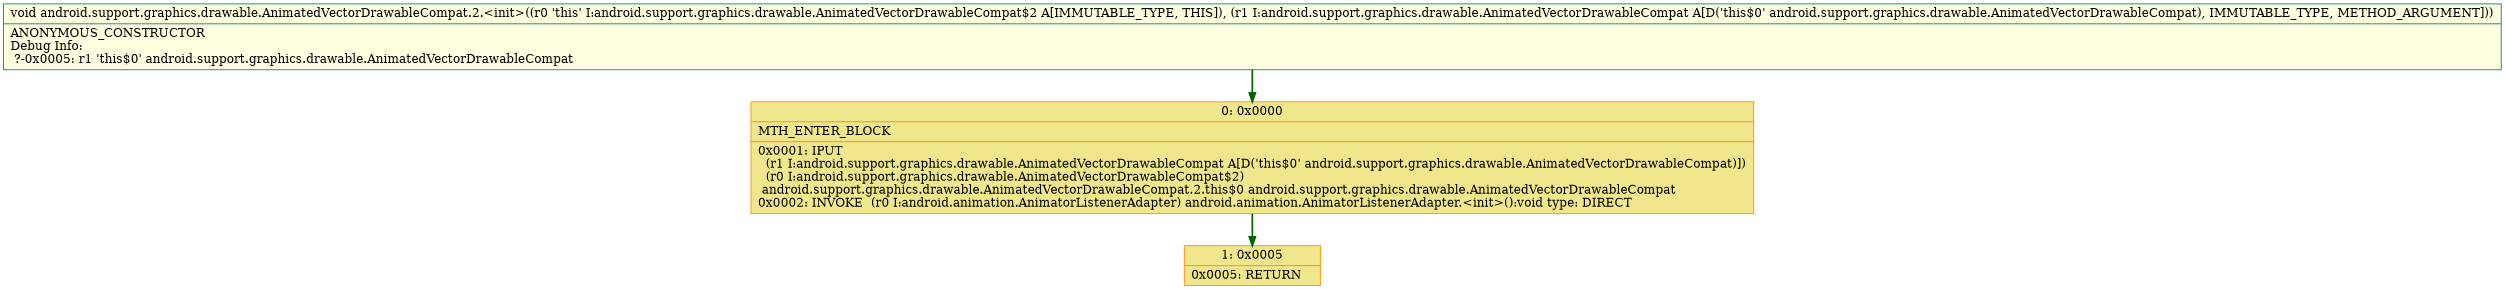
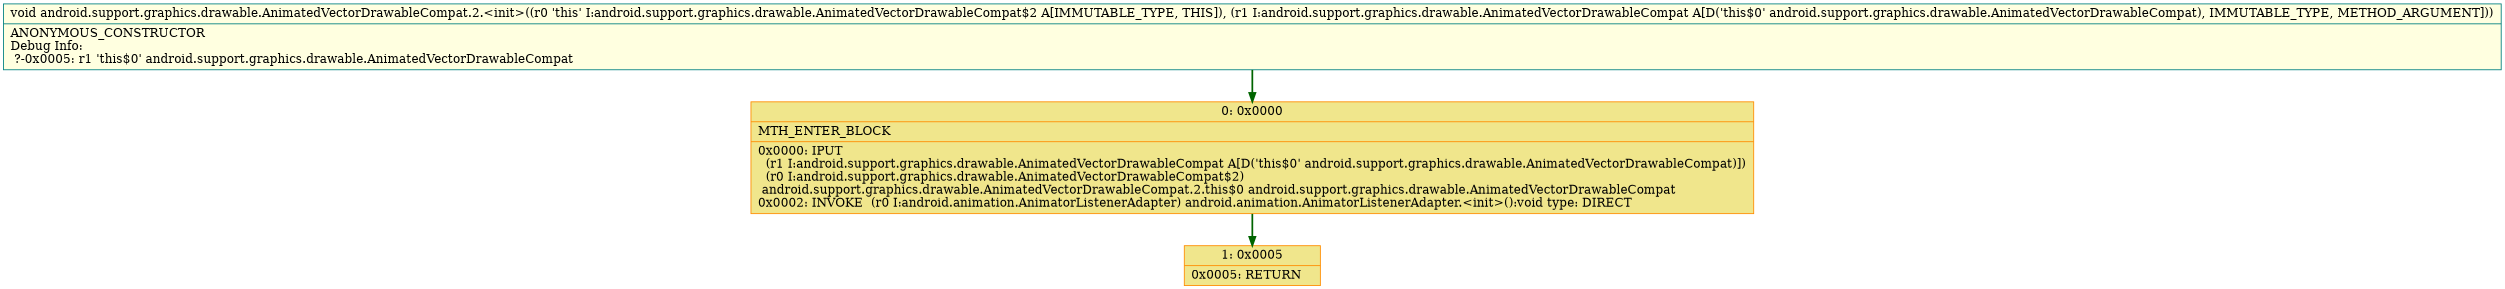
node "0: 0x0000": text "0x0001: IPUT" -> "0x0000: IPUT"
